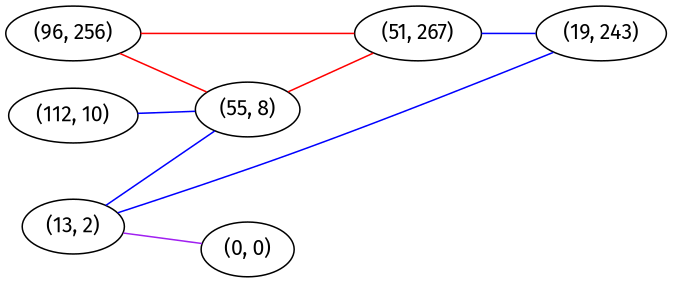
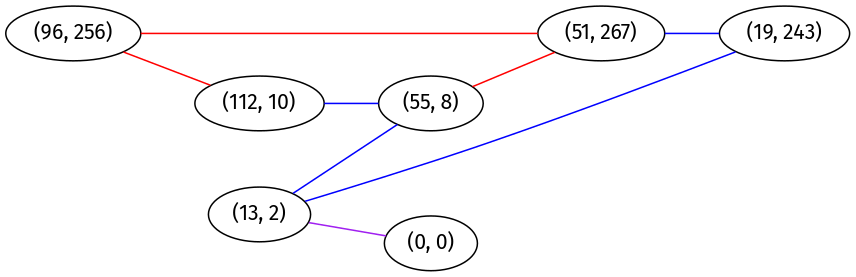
edge "(96, 256)" -- "(55, 8)": now "(96, 256)" -- "(112, 10)"
